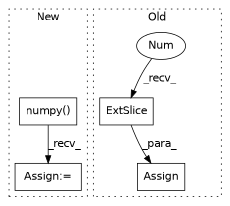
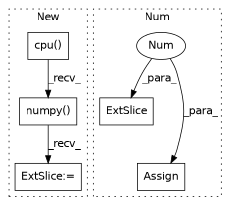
cluster "Old": label "Old" -> "Num"
node "cpu()": added
edge "Num" -> "ExtSlice": label "_recv_" -> "_para_"
edge "ExtSlice" -> "Assign": now "Num" -> "Assign"
node "Assign:=": label "Assign:=" -> "ExtSlice:="
